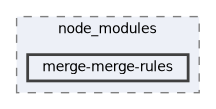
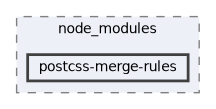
node "merge-merge-rules": label "merge-merge-rules" -> "postcss-merge-rules"
